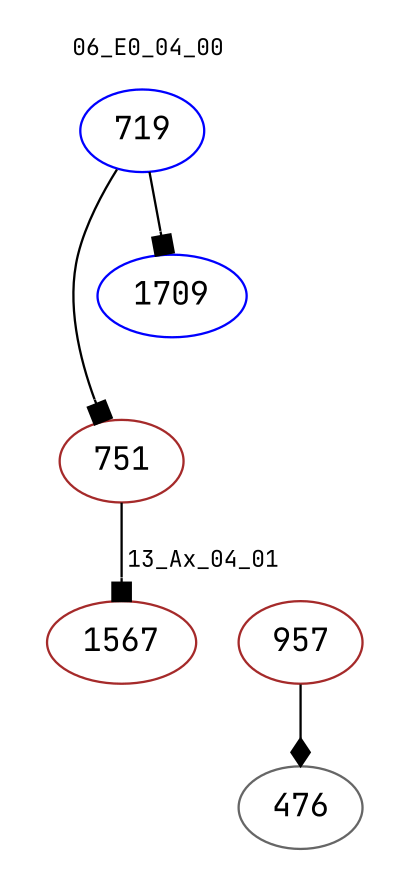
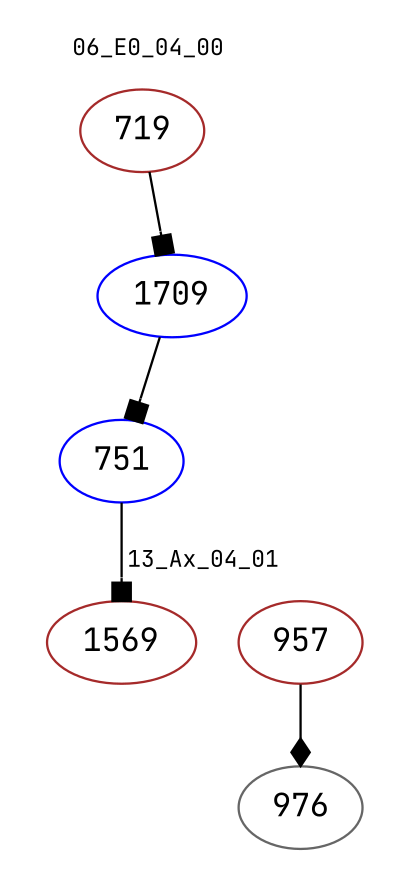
node "719": color blue -> brown
edge "719" -> "751": now "1709" -> "751"
node "751": color brown -> blue
node "1567": label "1567" -> "1569"
node "476": label "476" -> "976"
